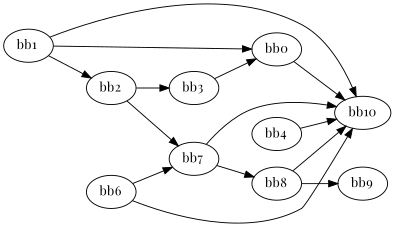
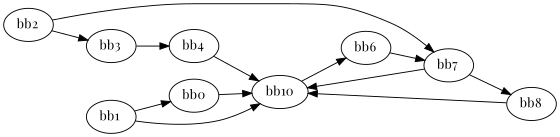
edge "bb1" -> "bb2": removed
edge "bb3" -> "bb0": now "bb3" -> "bb4"
node "bb9": removed
edge "bb6" -> "bb10": reversed
